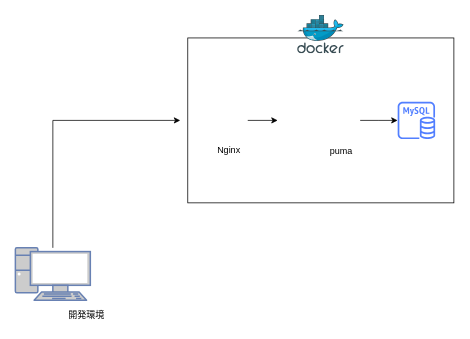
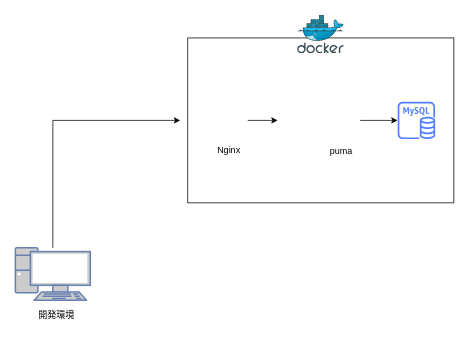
node "開発環境": moved (87, 315) -> (57, 315)
